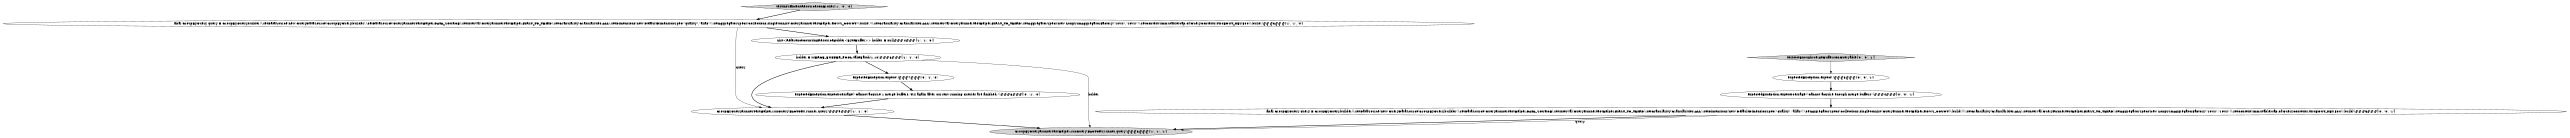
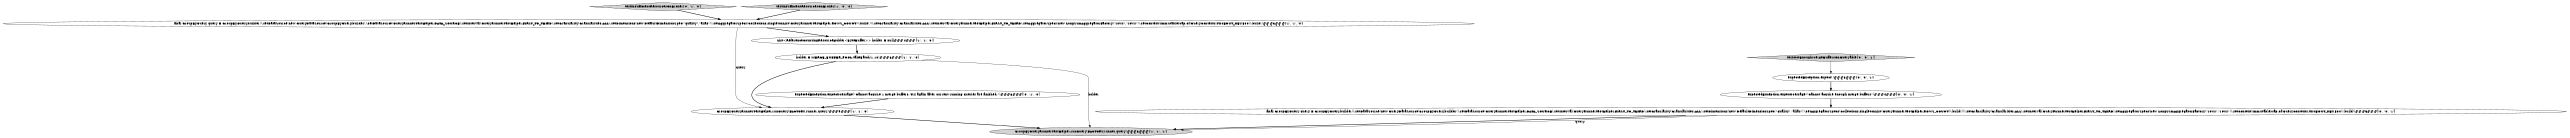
node "testInsufficientResourcesOnBroker['0', '1', '0']": added
node "expectedException.expect()@@@7@@@['0', '1', '0']": removed
